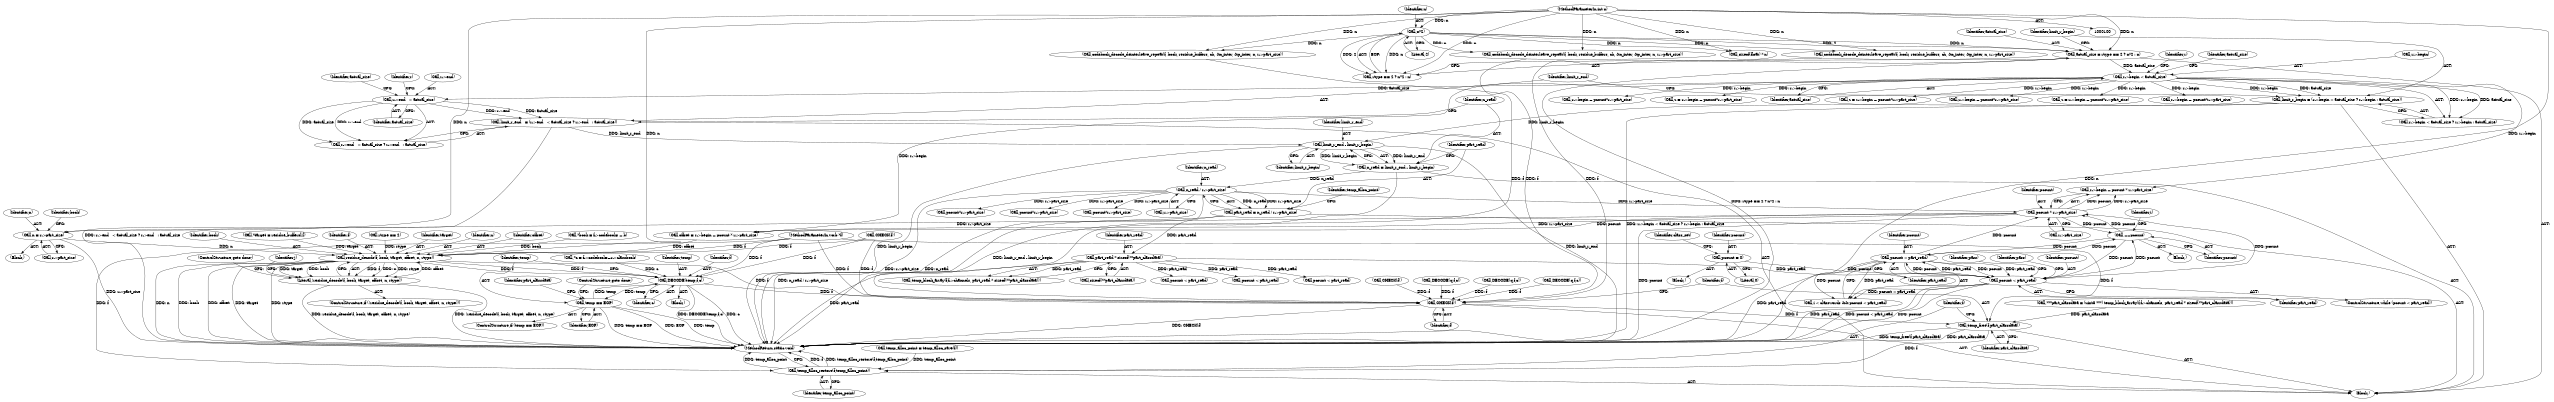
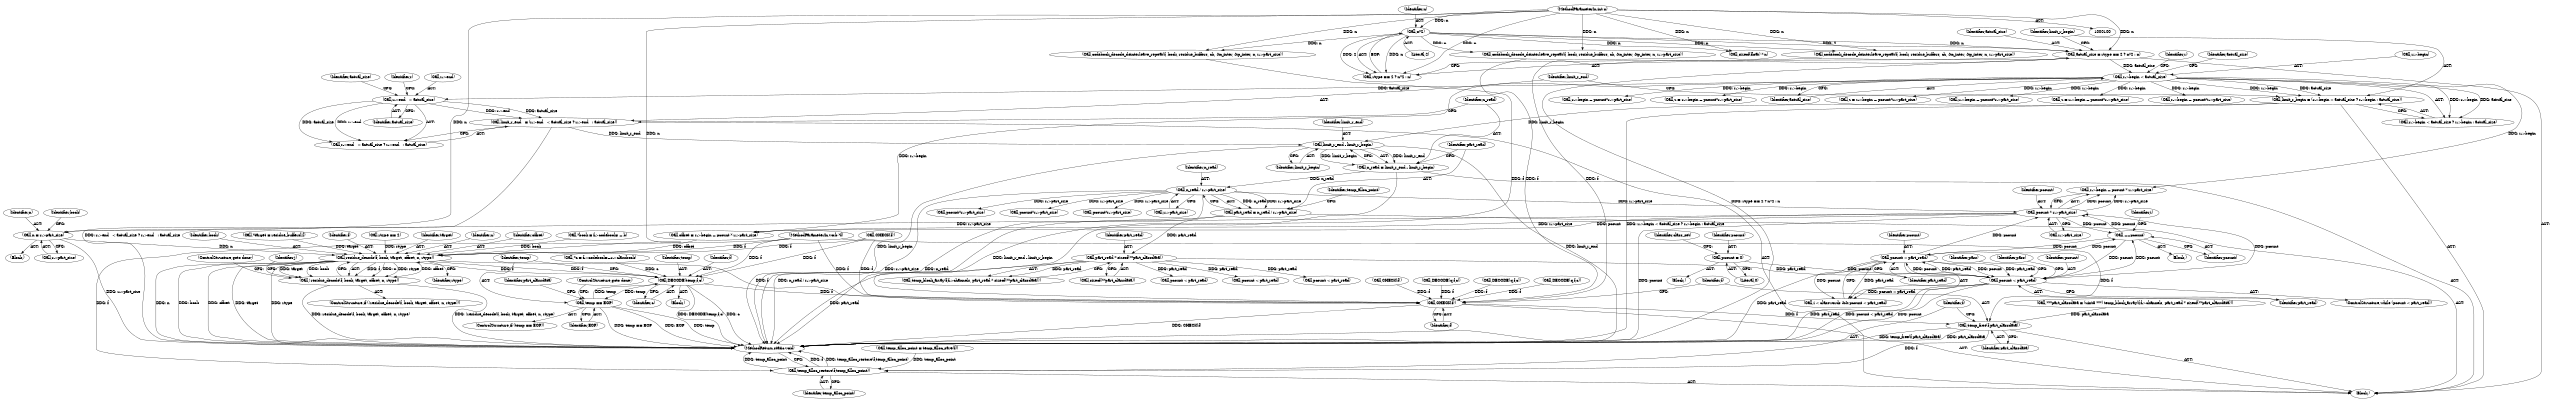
edge "(Call,n*2)" -> "(Literal,2)": removed, label "CFG:"
edge "(MethodParameterIn,int n)" -> "(MethodReturn,static void)": removed, label "DDG: n"
node "(Literal,!residue_decode(f, book, target, offset, n, rtype))": label "(Literal,!residue_decode(f, book, target, offset, n, rtype))" -> "(Call,!residue_decode(f, book, target, offset, n, rtype))"
node "(Identifier,rtype)": added
